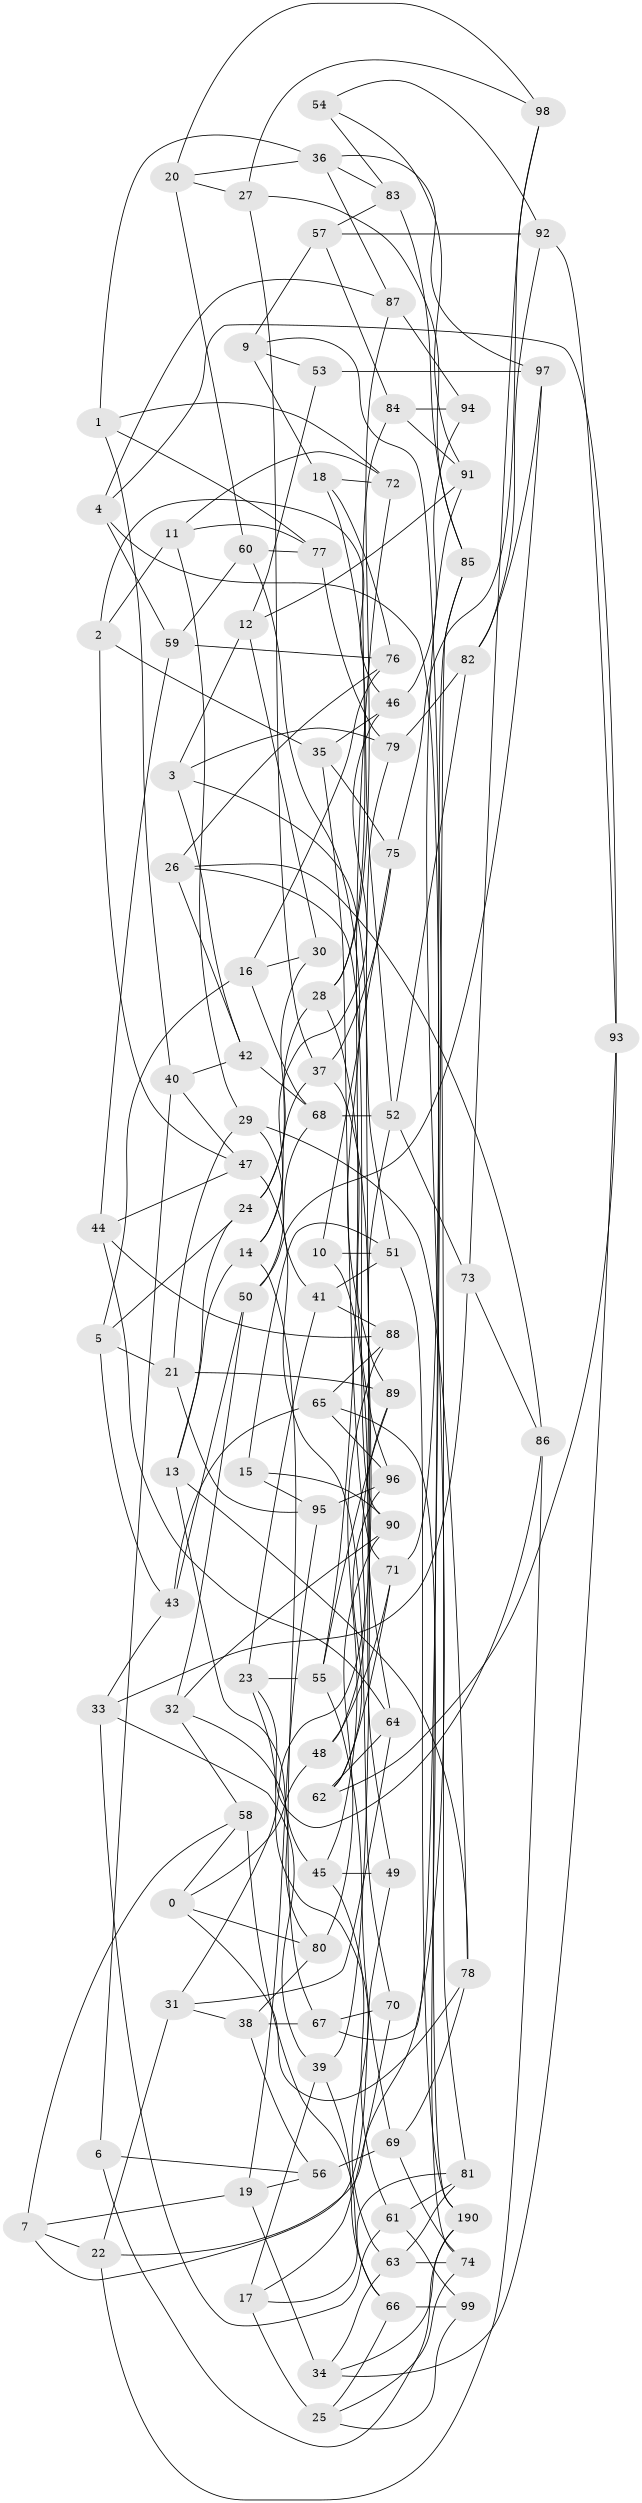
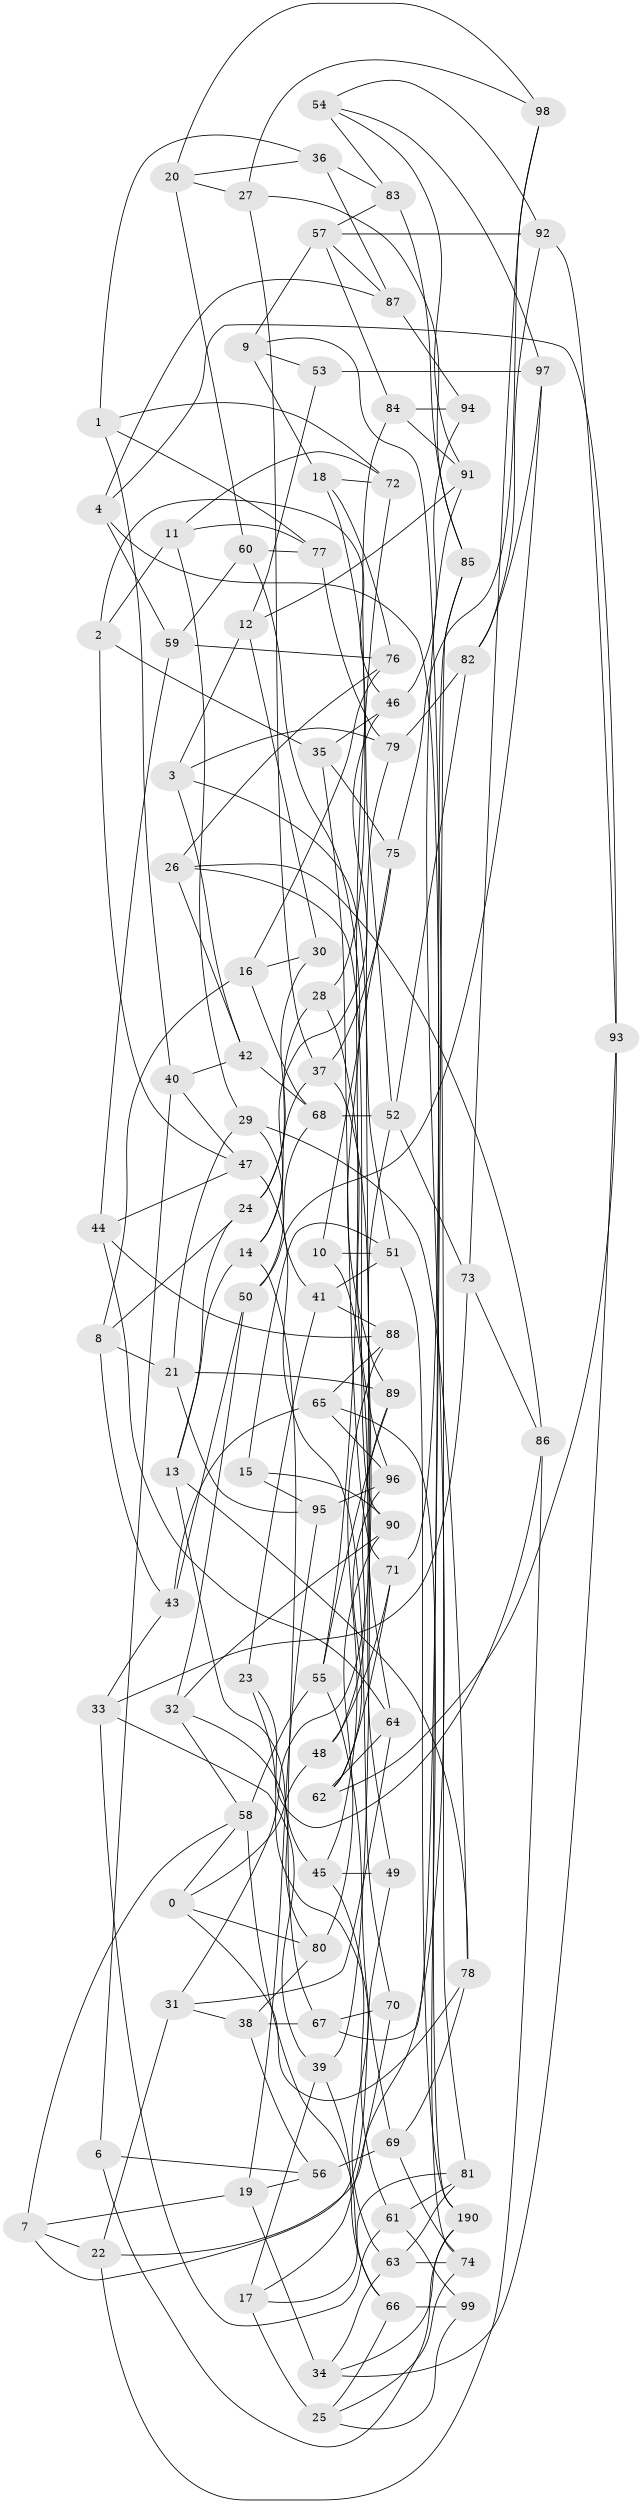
edge "36" -- "97": now "54" -- "97"
edge "87" -- "28": now "87" -- "57"
node "5": label "5" -> "8"
edge "23" -- "55": now "58" -- "55"
